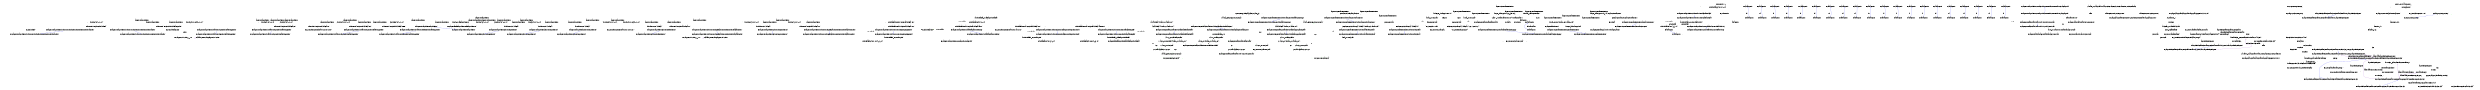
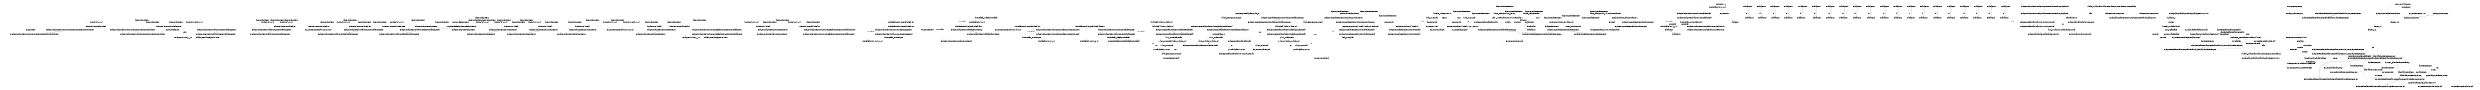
node "Entry First.Json.JsonSettings.JsonSettings()": label "Entry First.Json.JsonSettings.JsonSettings()" -> "Entry Nancy.Json.JsonSettings.JsonSettings()"
